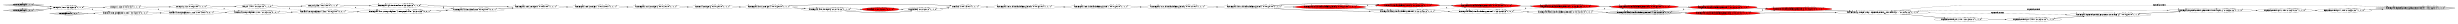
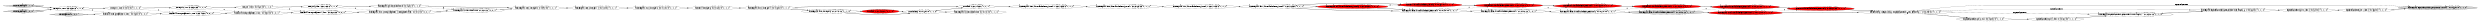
node "assertEquals(4,driver.sizeOf(store))@@@17@@@['1', '1', '0']": added
